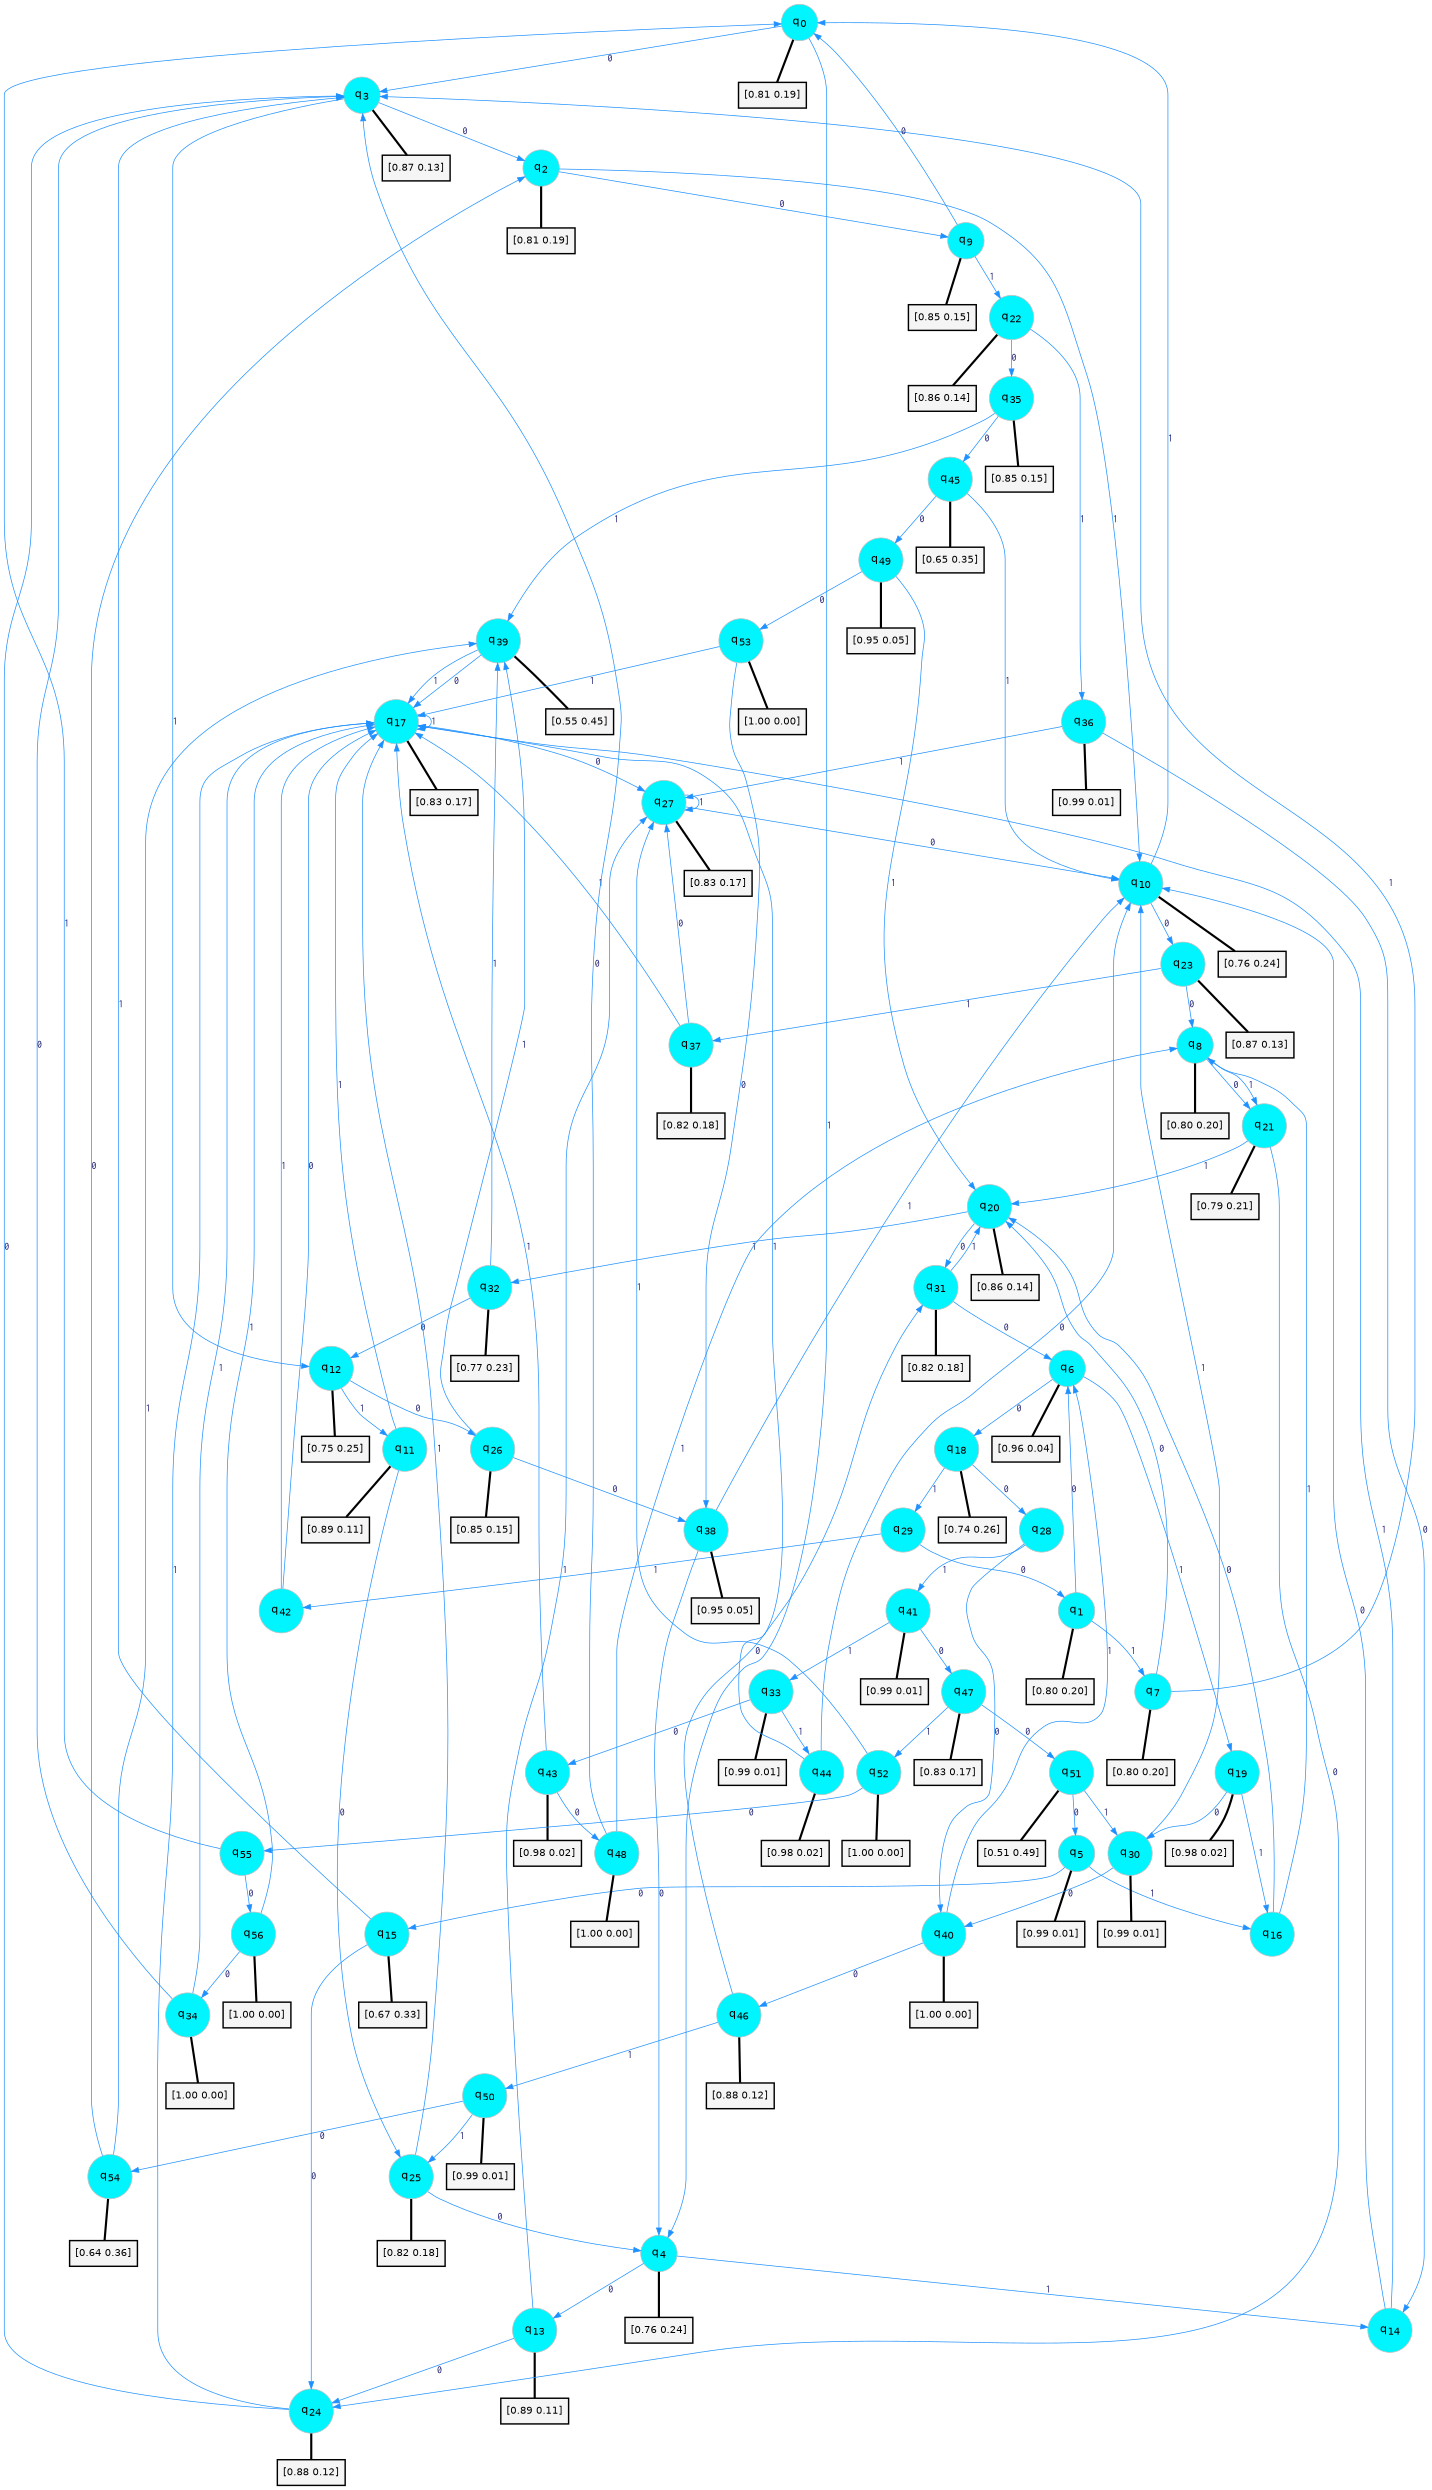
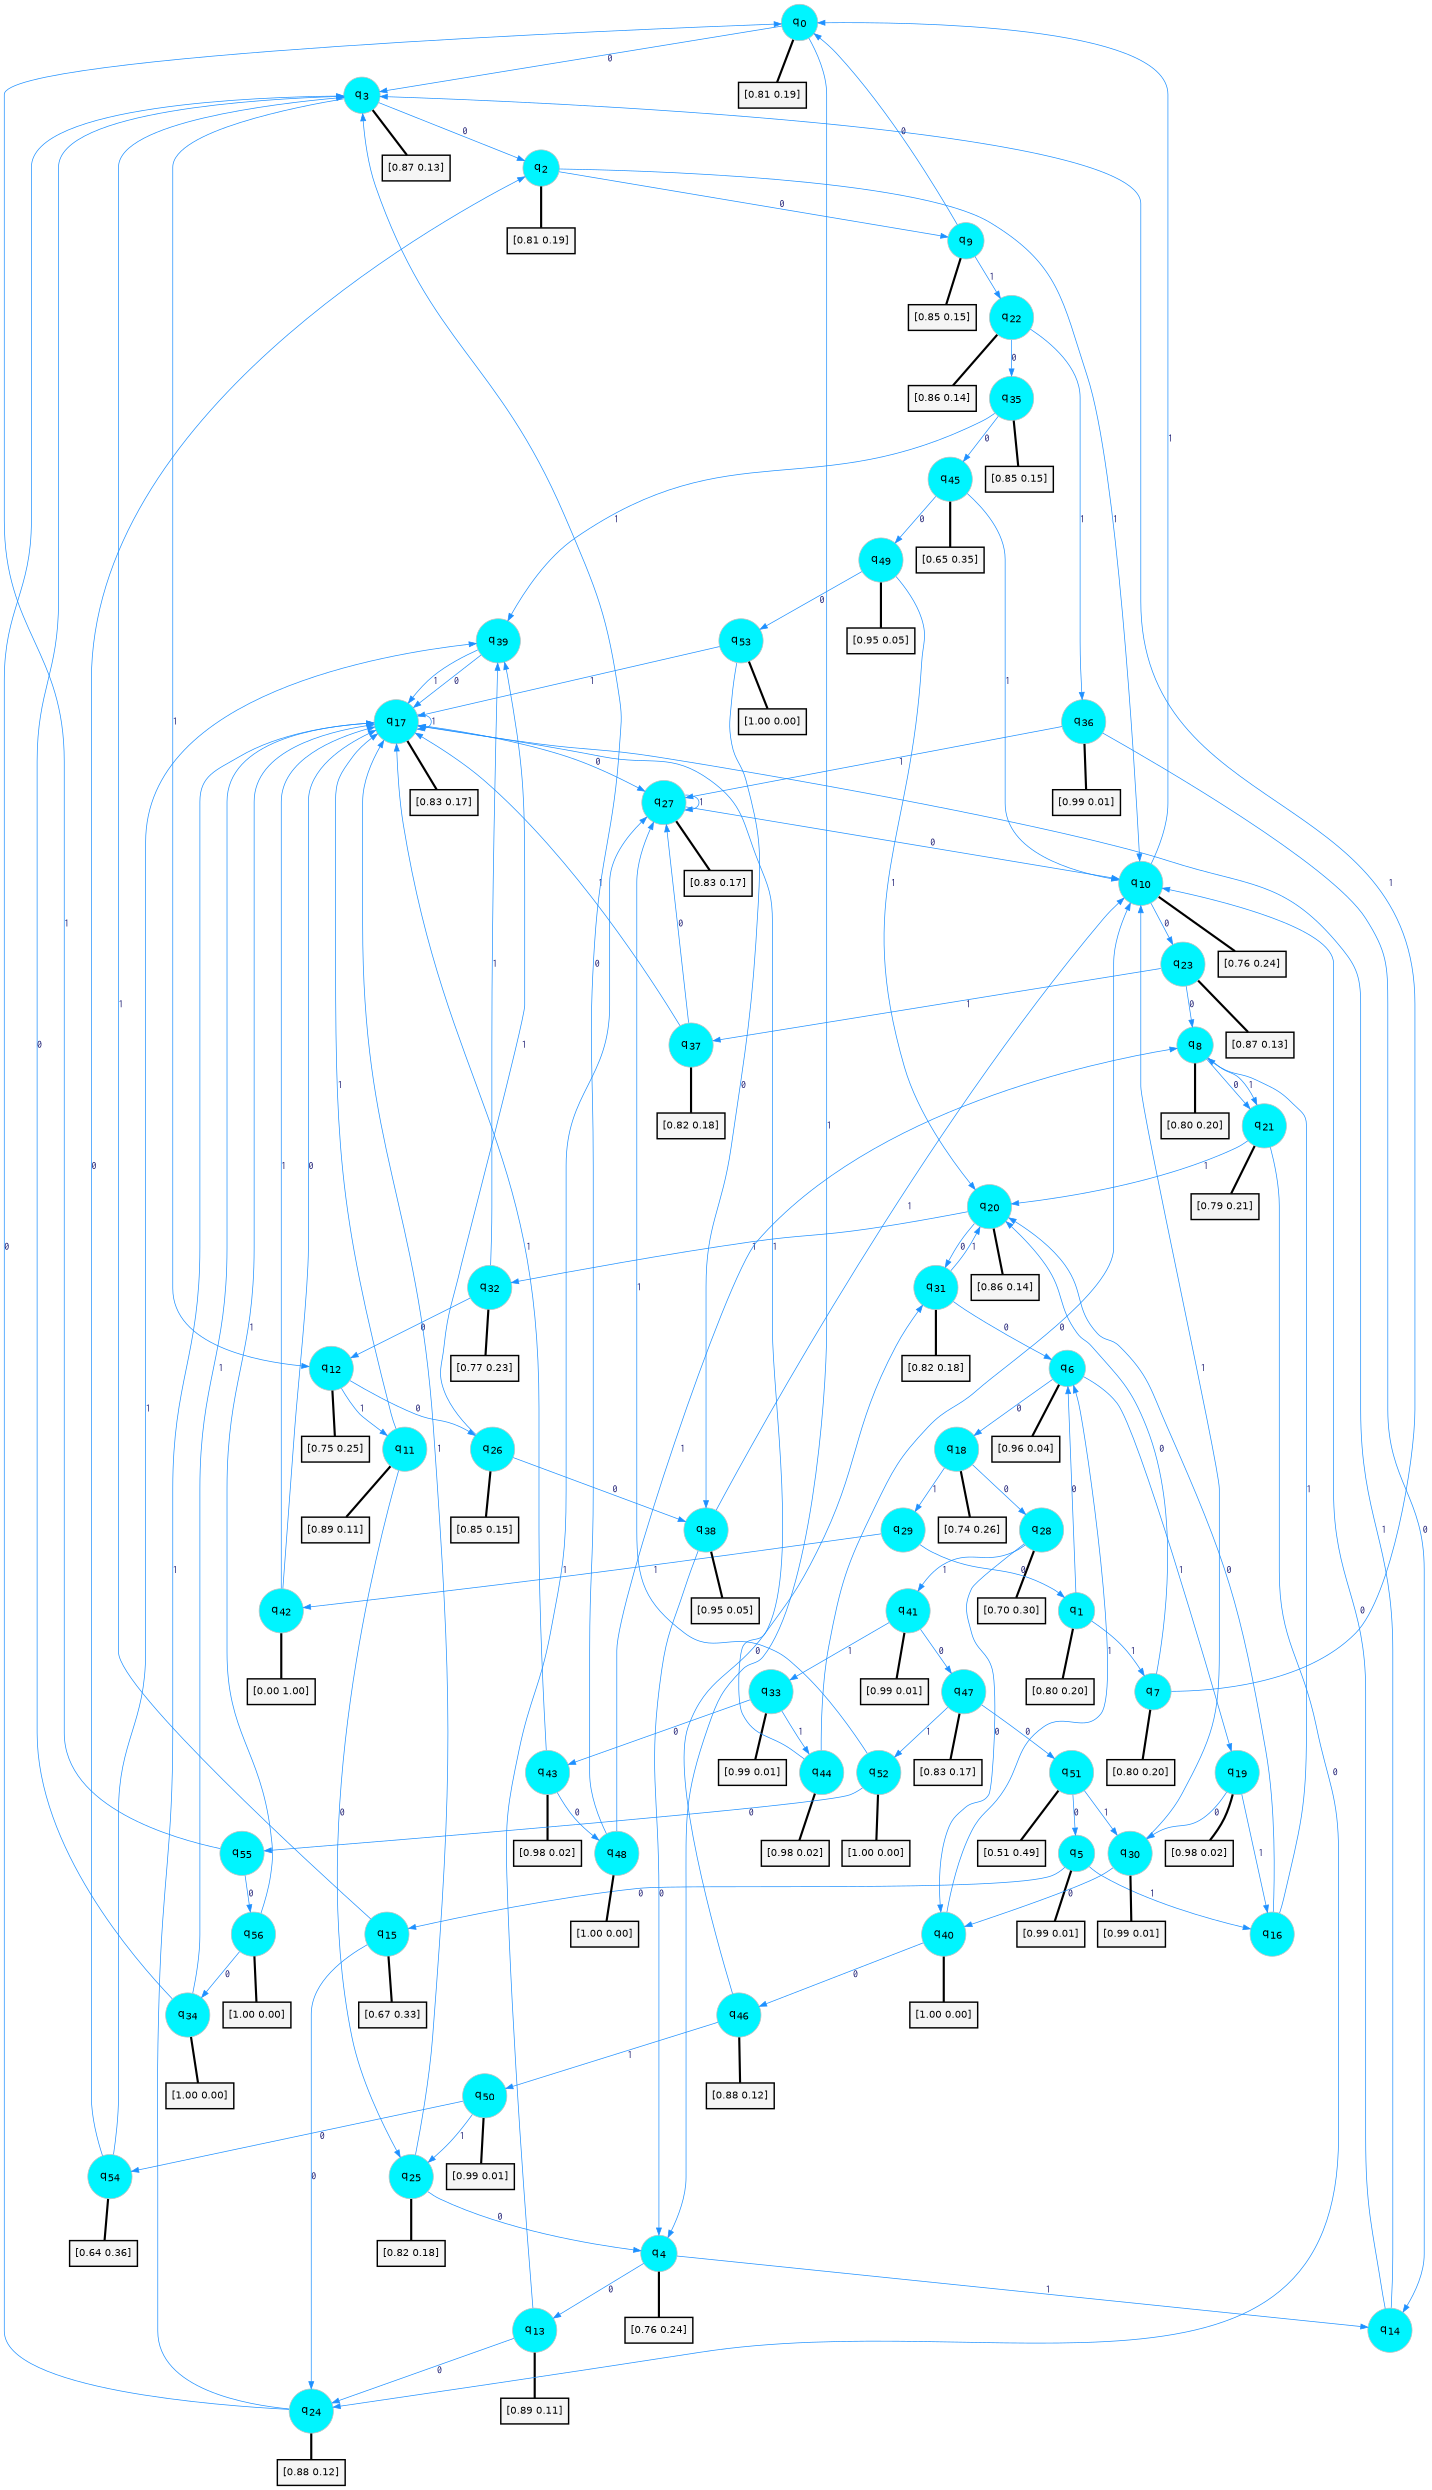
node "[0.55 0.45]": removed
node "[0.70 0.30]": added
node "[0.00 1.00]": added
